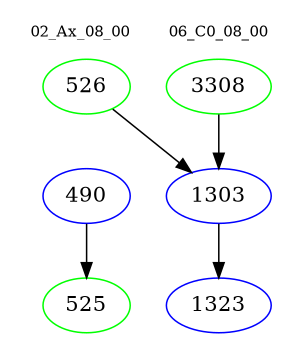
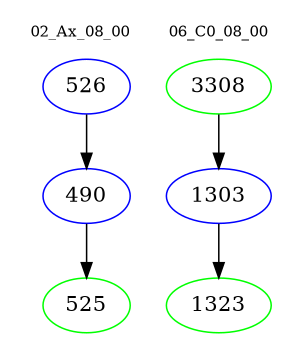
node "526": color green -> blue
edge "526" -> "1303": now "526" -> "490"
node "1323": color blue -> green
